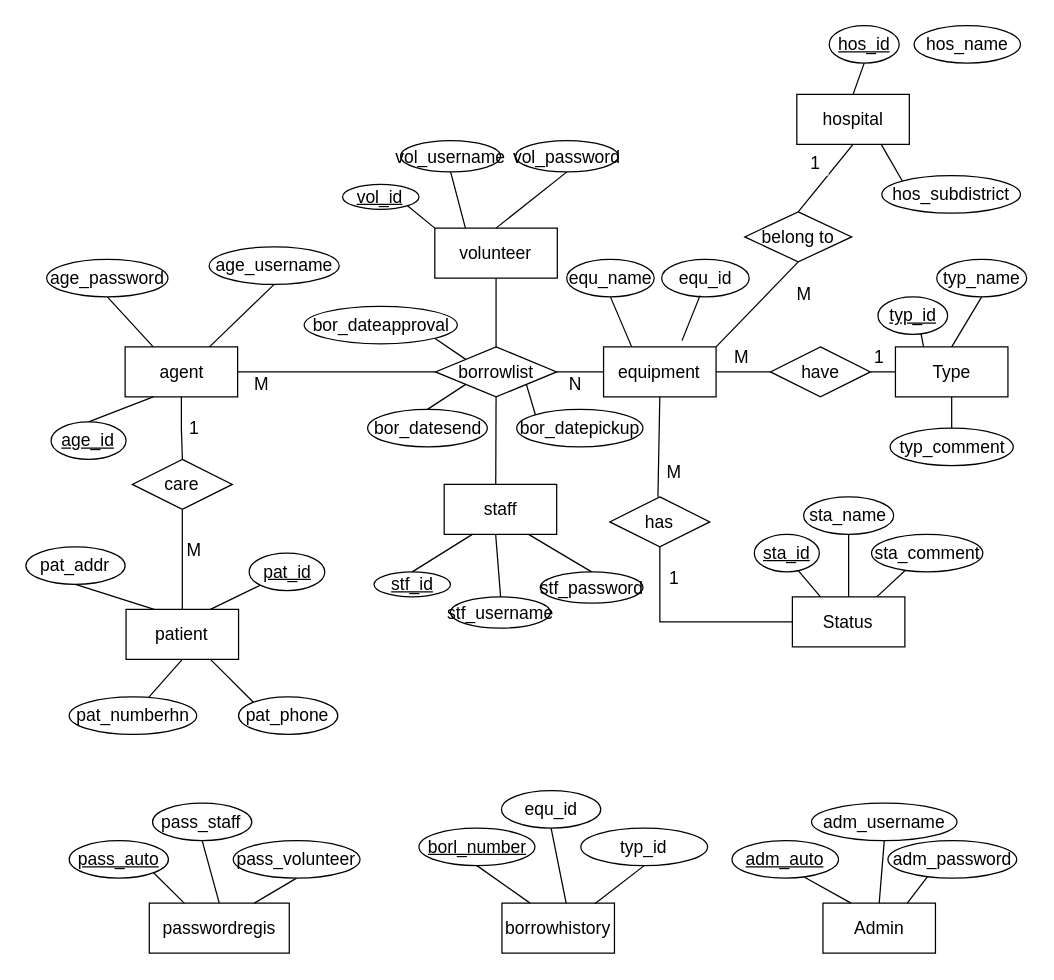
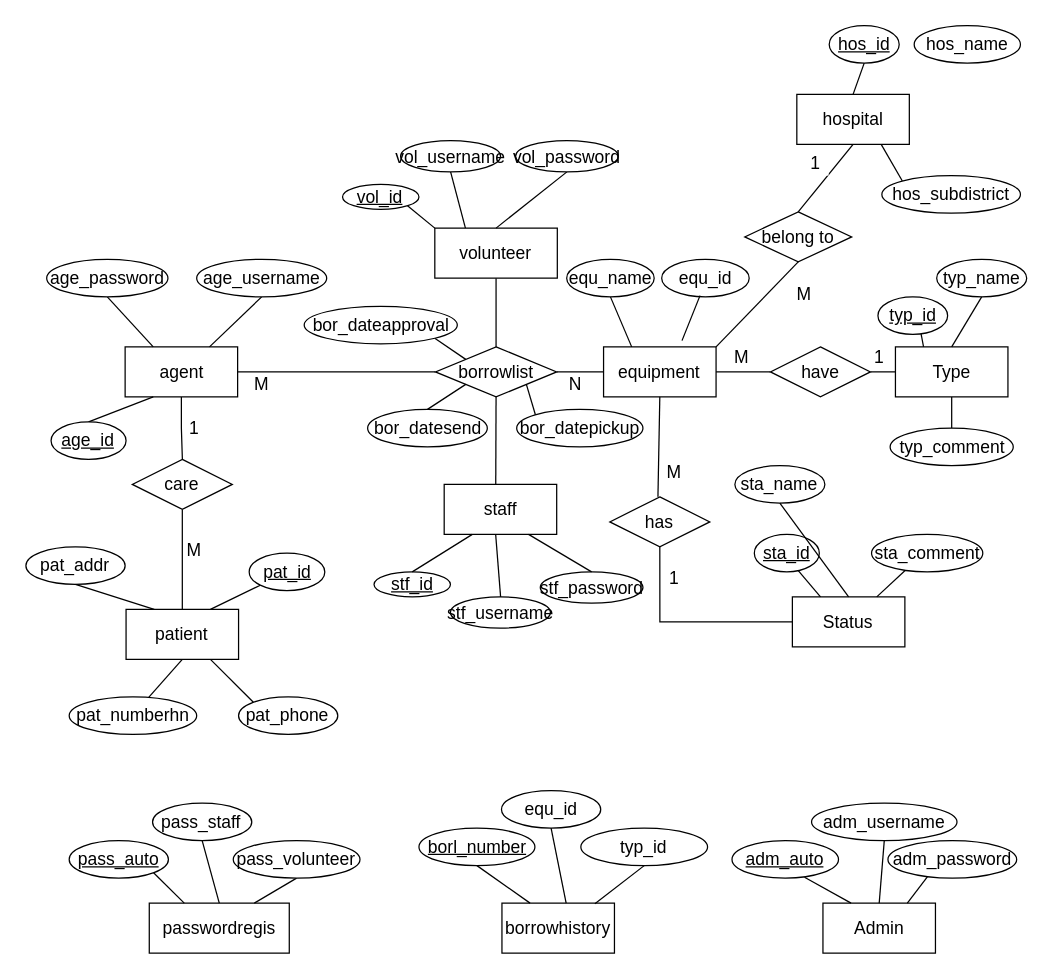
node "age_username": moved (274, 266) -> (262, 278)
node "sta_name": moved (849, 516) -> (780, 484)
